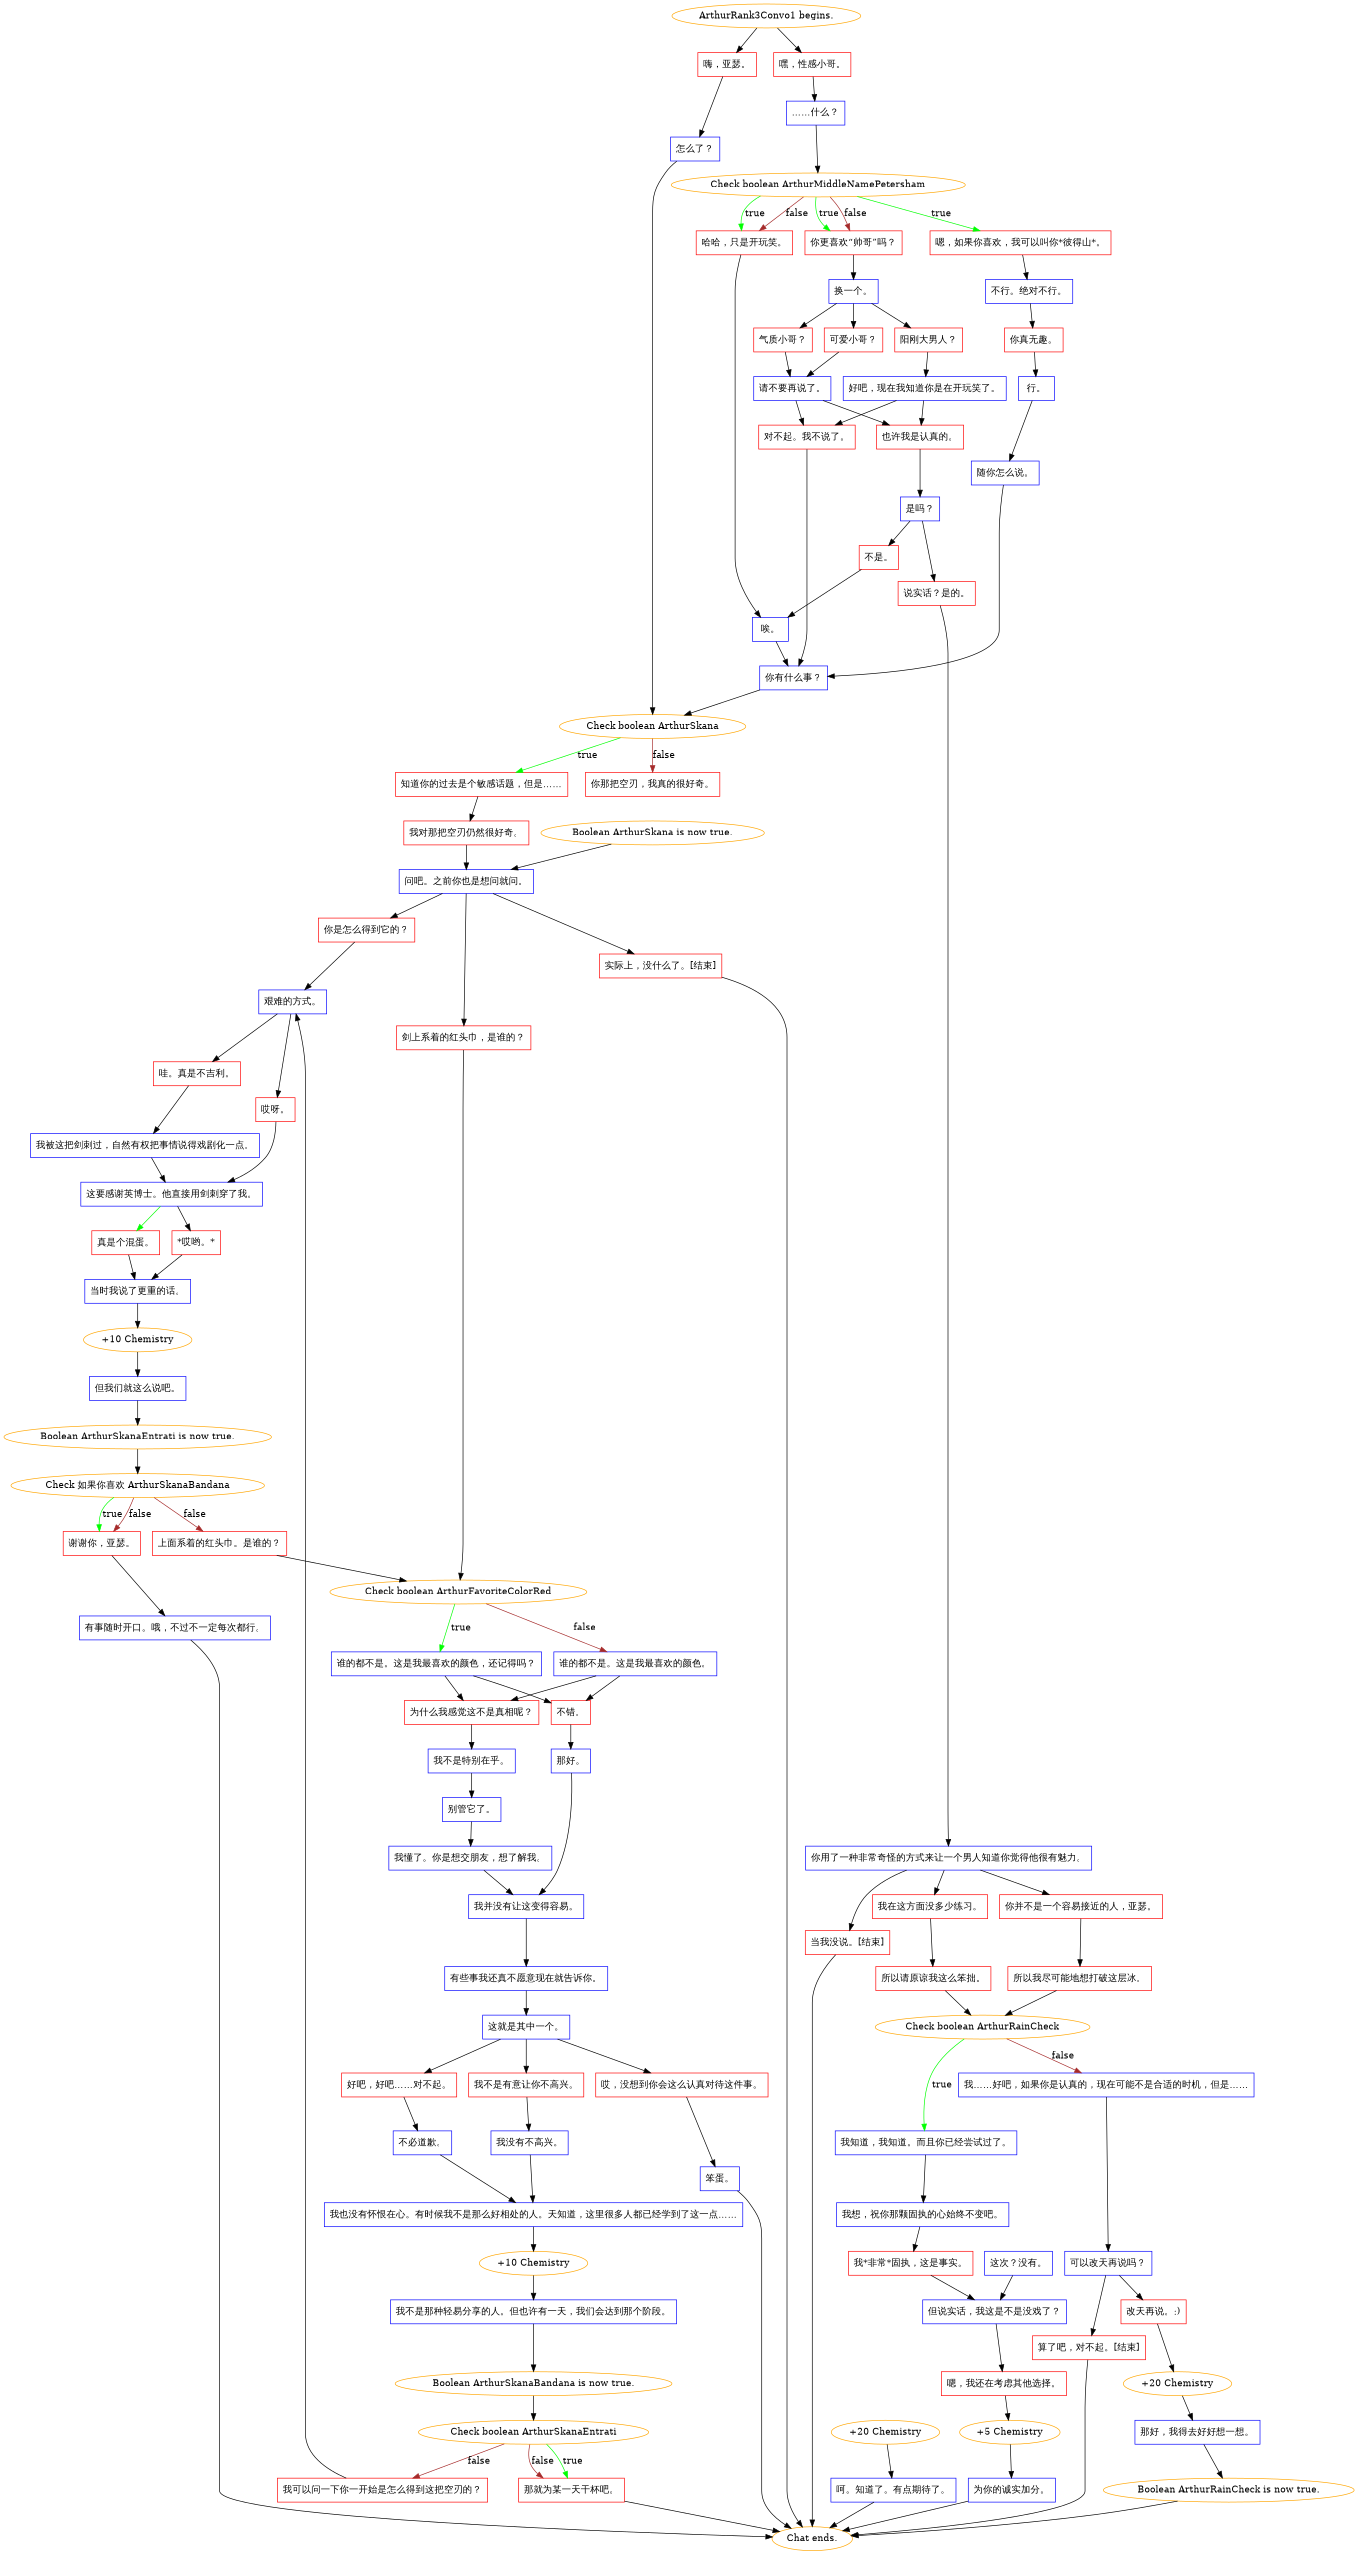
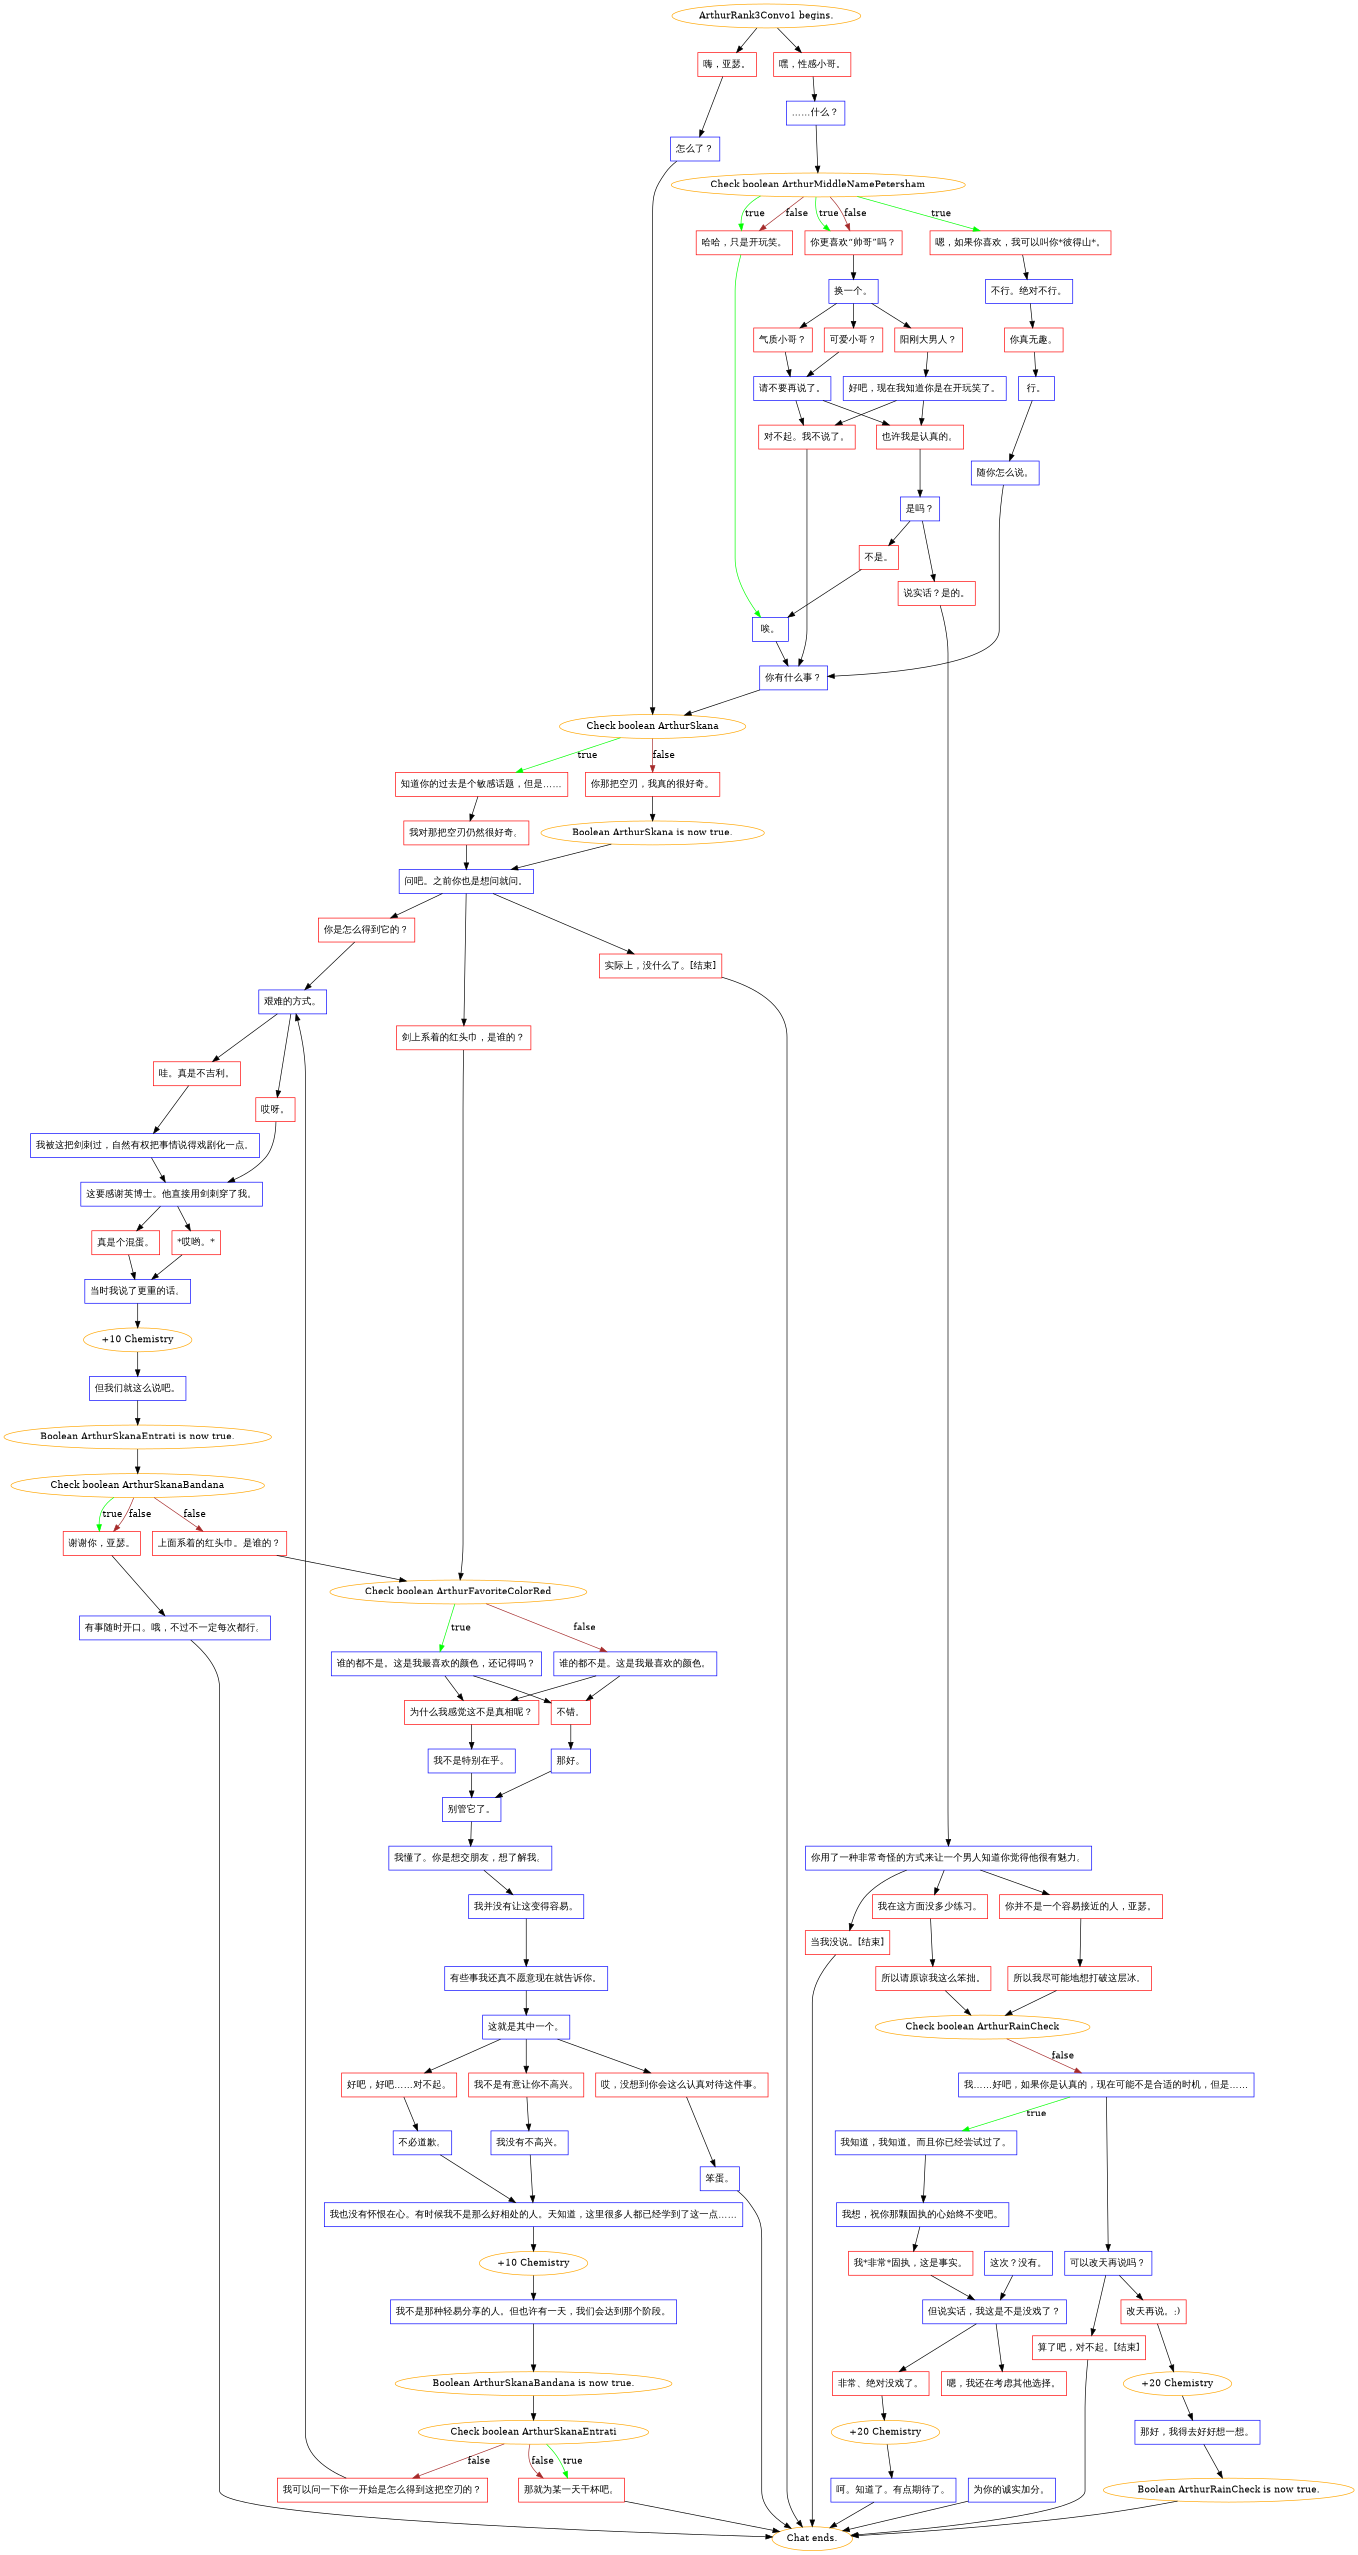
edge "哈哈，只是开玩笑。" -> "唉。": color black -> green
edge "你那把空刃，我真的很好奇。" -> "Boolean ArthurSkana is now true.": added
edge "这要感谢英博士。他直接用剑刺穿了我。" -> "真是个混蛋。": color green -> black
node "Check 如果你喜欢 ArthurSkanaBandana": label "Check 如果你喜欢 ArthurSkanaBandana" -> "Check boolean ArthurSkanaBandana"
edge "那好。" -> "我并没有让这变得容易。": now "那好。" -> "别管它了。"
edge "Check boolean ArthurRainCheck" -> "我知道，我知道。而且你已经尝试过了。": now "我……好吧，如果你是认真的，现在可能不是合适的时机，但是……" -> "我知道，我知道。而且你已经尝试过了。"
node "非常、绝对没戏了。": added
node "+5 Chemistry": removed
